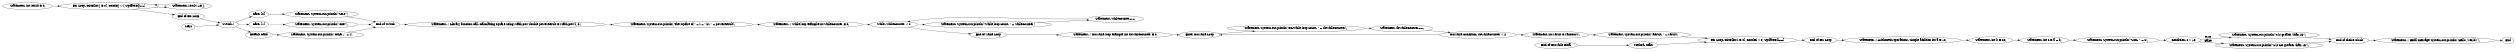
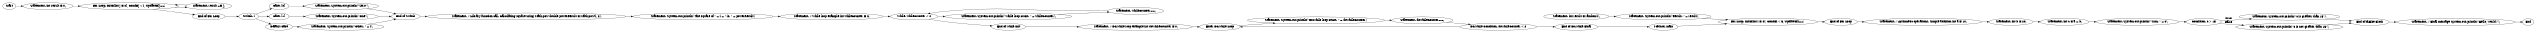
edge "Start" -> "Switch: i": now "Start" -> "Statement: int result = 0;"
node "End of While Loop": label "End of While Loop" -> "End of While Init"
edge "Do-While Condition: doWhileCounter < 2" -> "Statement: int result = random(i);": now "Do-While Condition: doWhileCounter < 2" -> "End of Do-While Final"
